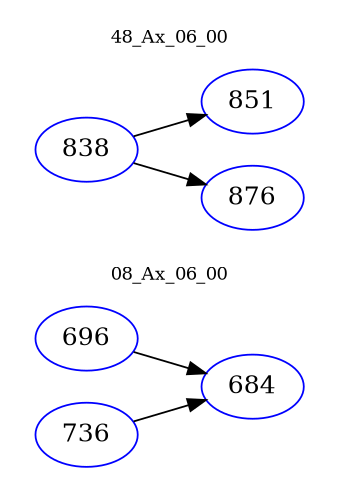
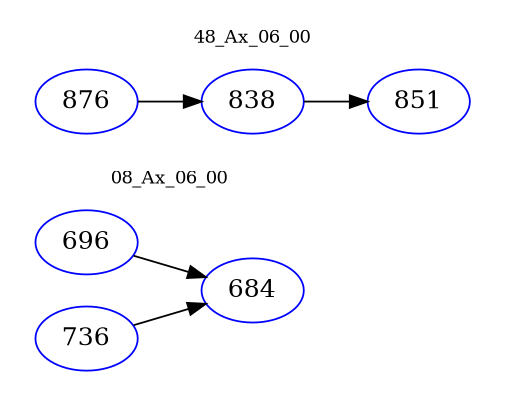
edge "838" -> "876": reversed
